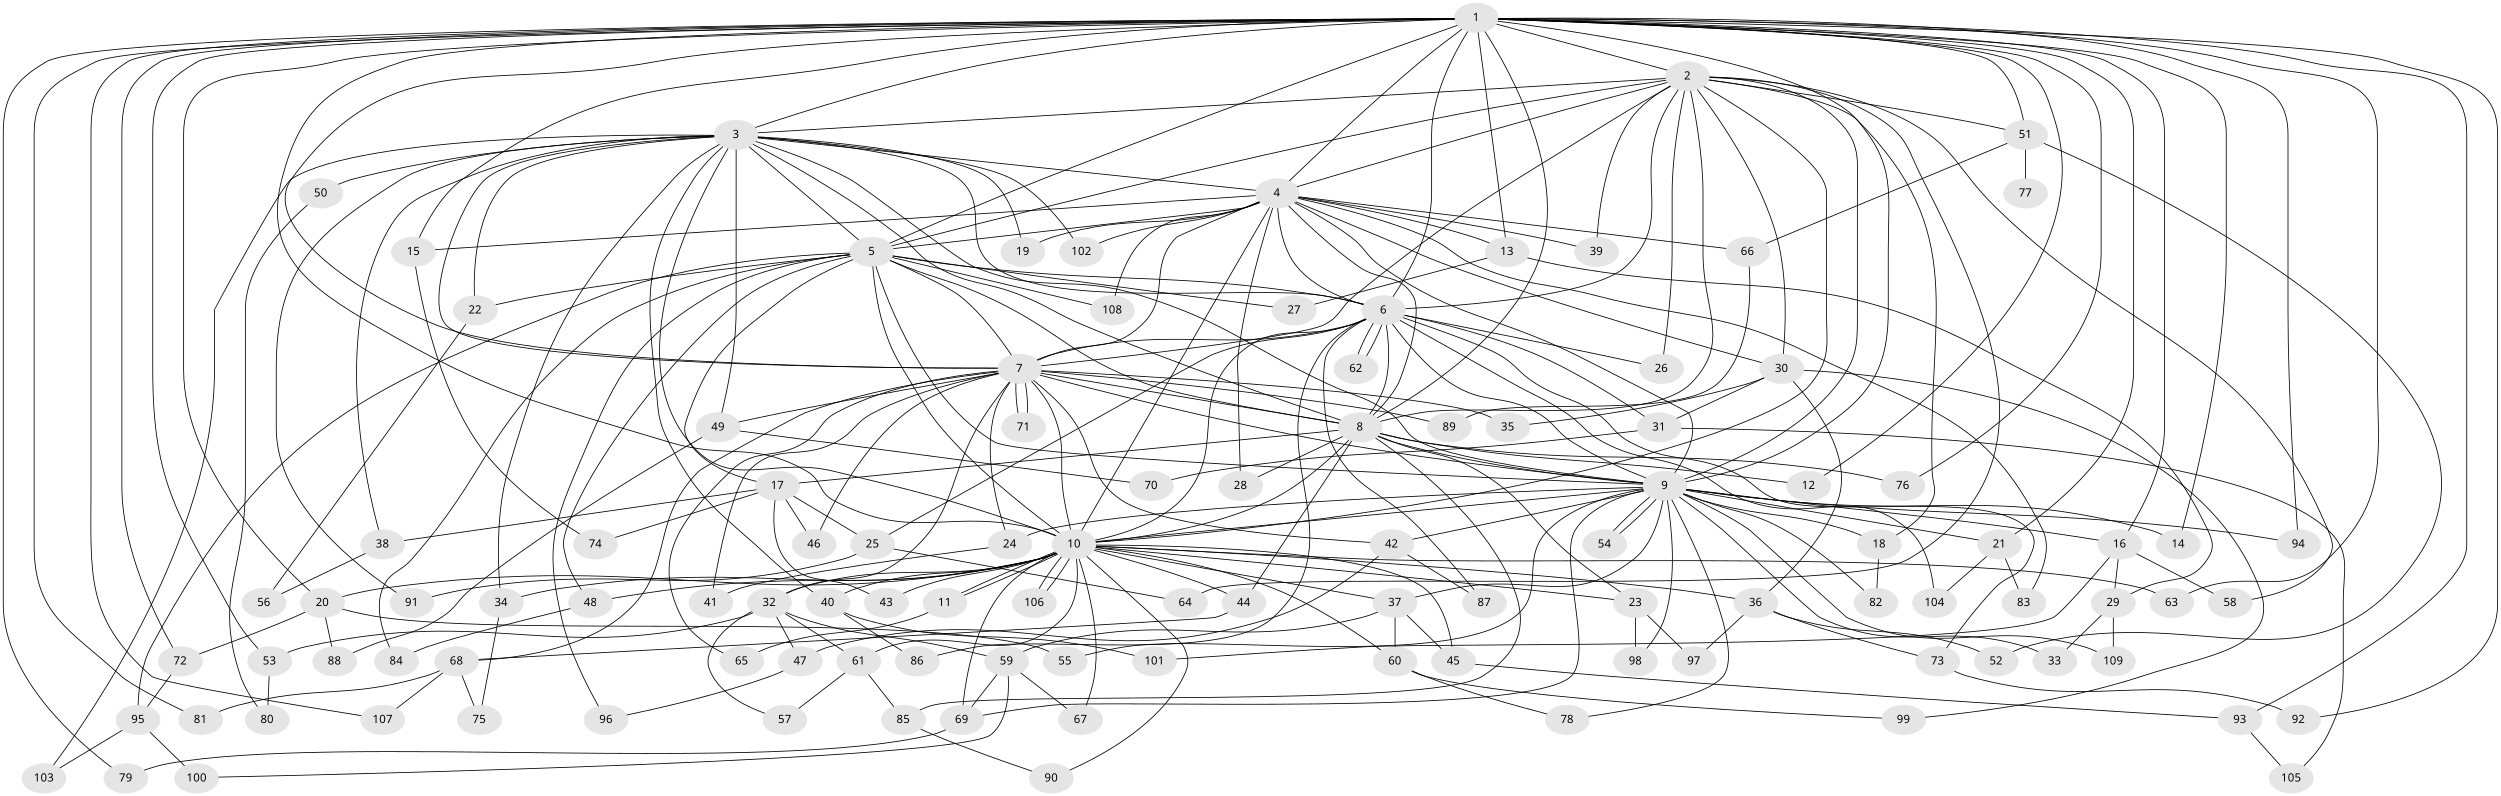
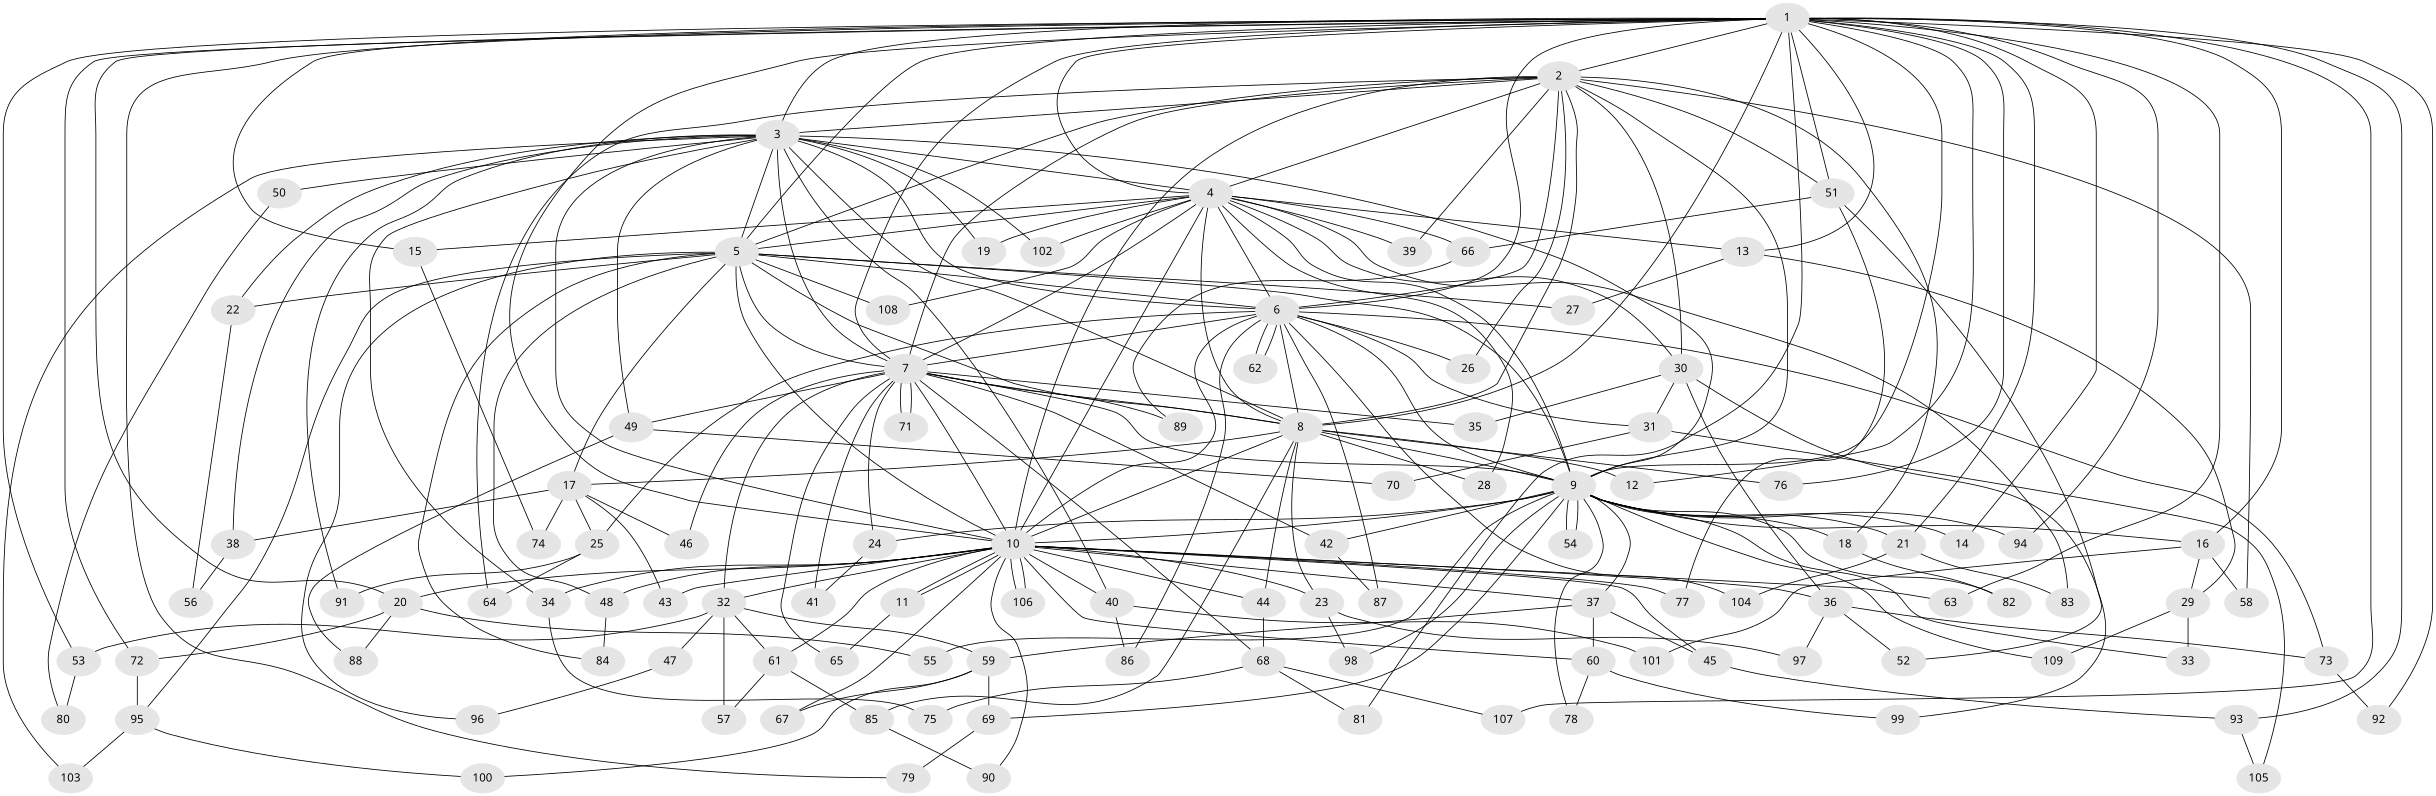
edge "10" -- "69": now "10" -- "77"
edge "42" -- "47": removed
